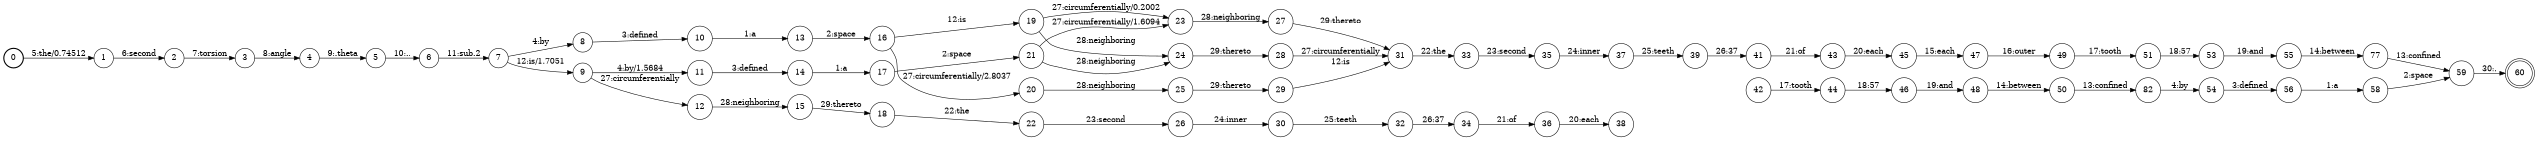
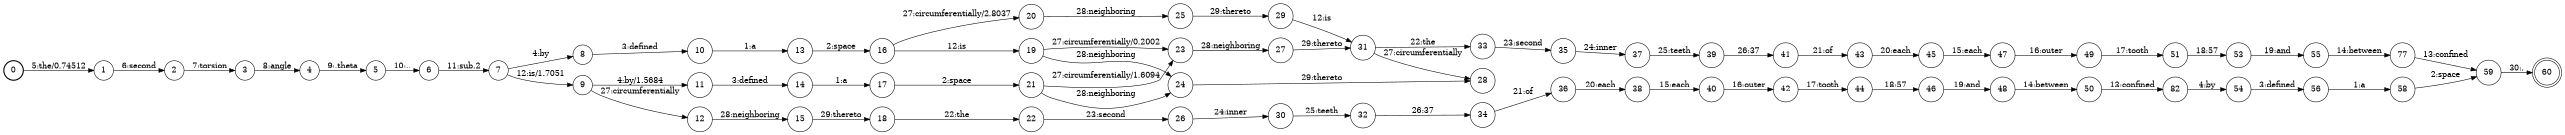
edge "28" -> "31": reversed
node "40": added
